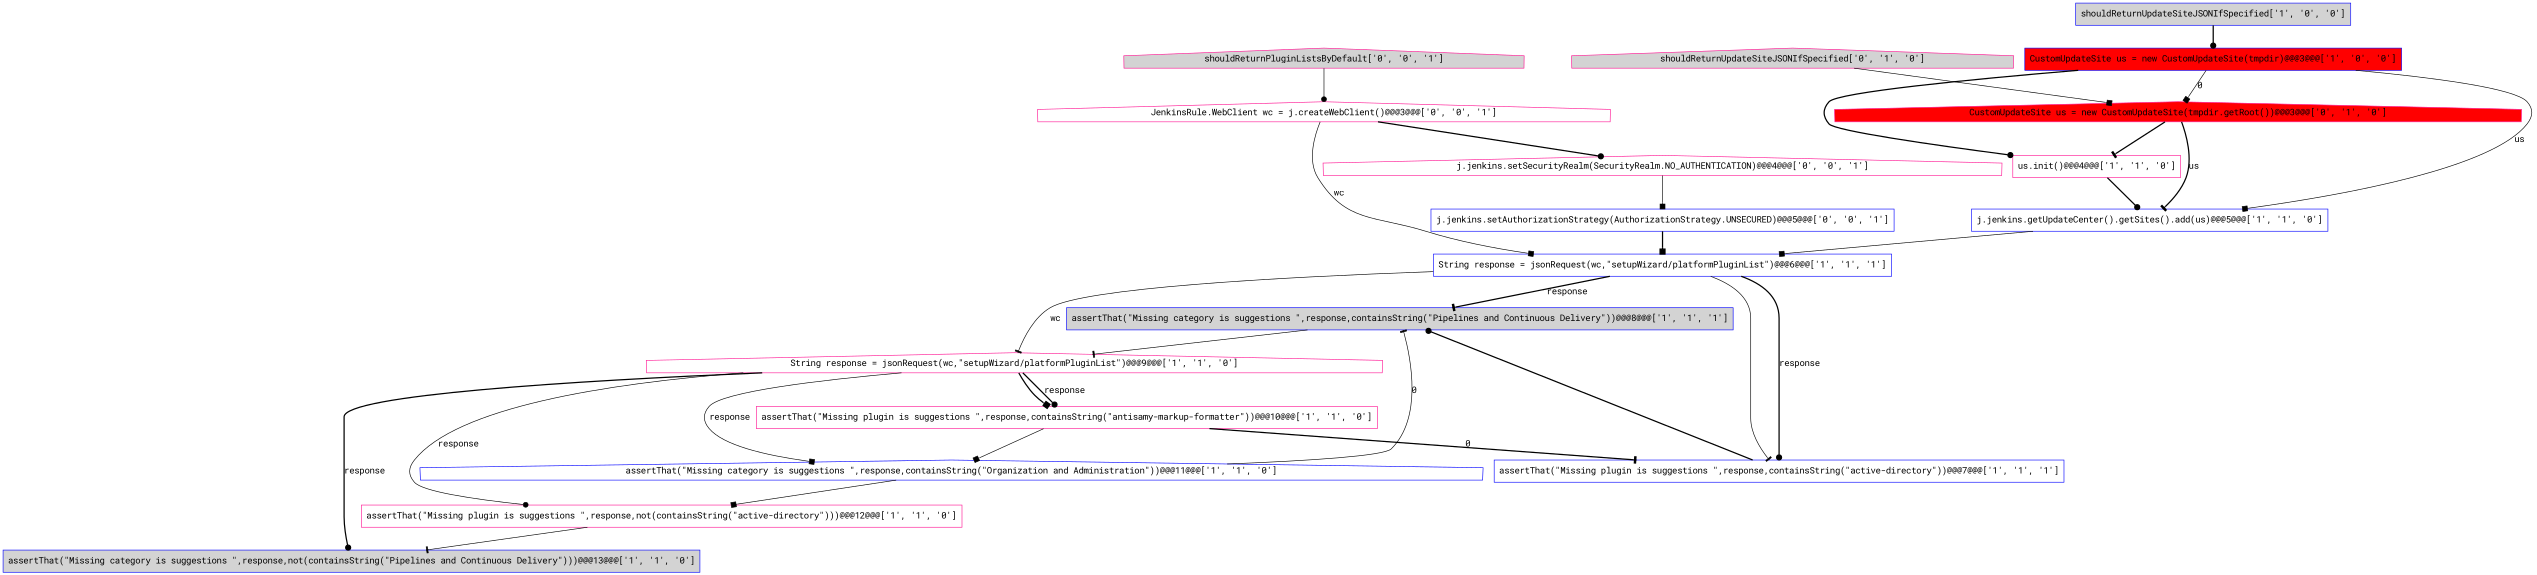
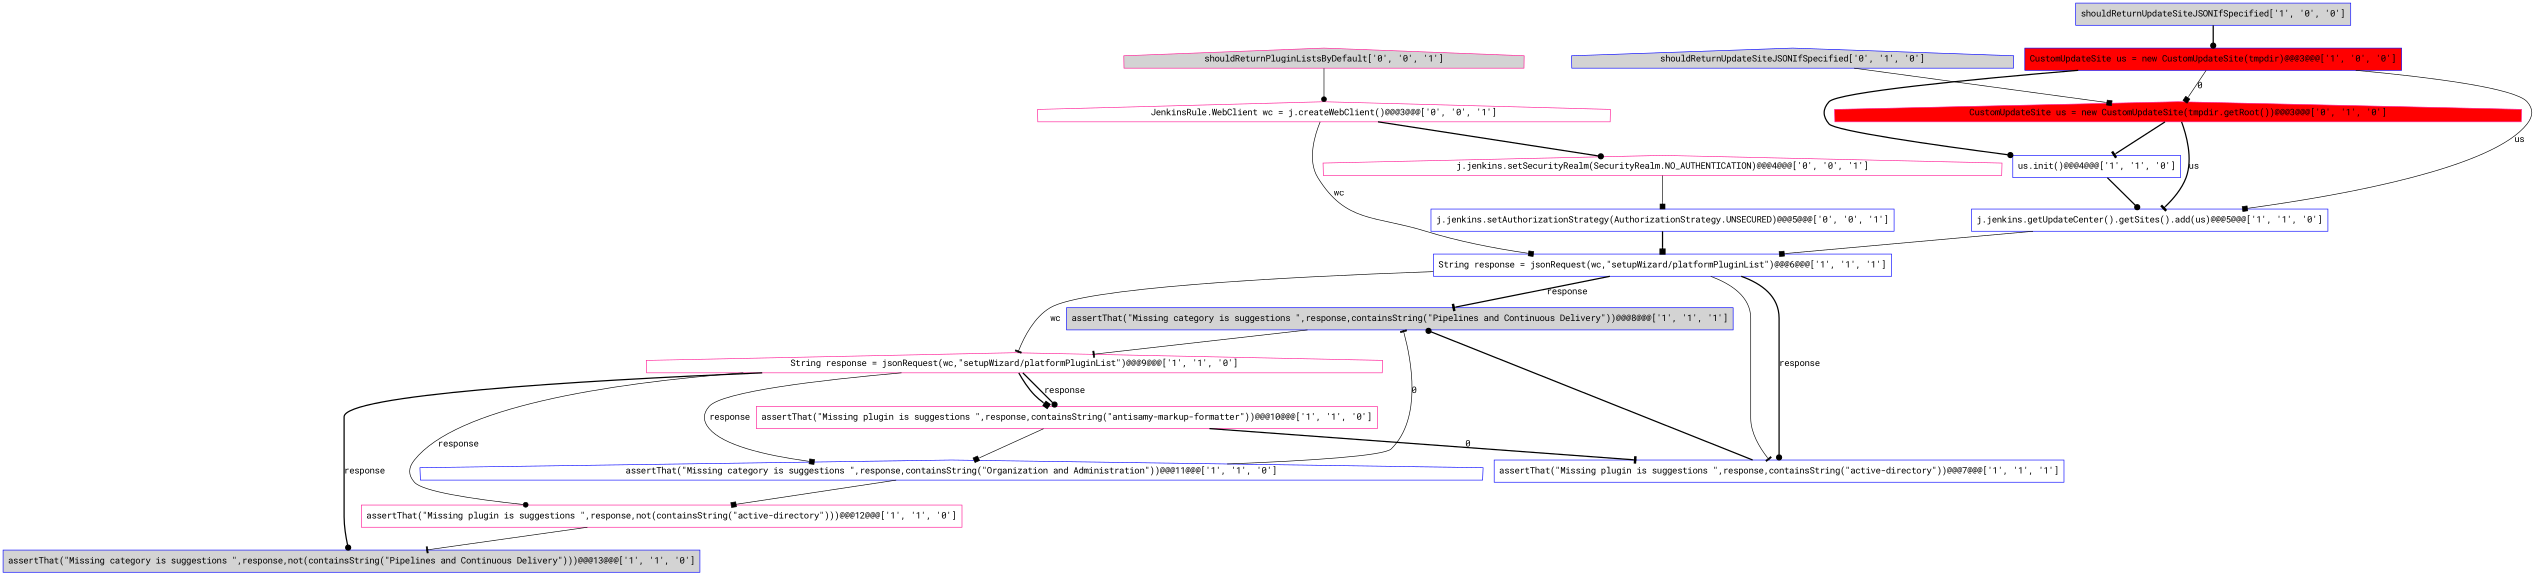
node "shouldReturnUpdateSiteJSONIfSpecified['0', '1', '0']": color deeppink -> blue
node "us.init()@@@4@@@['1', '1', '0']": color deeppink -> blue
